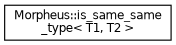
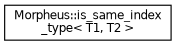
node "Morpheus::is_same_same _type< T1, T2 >": label "Morpheus::is_same_same _type< T1, T2 >" -> "Morpheus::is_same_index _type< T1, T2 >"
